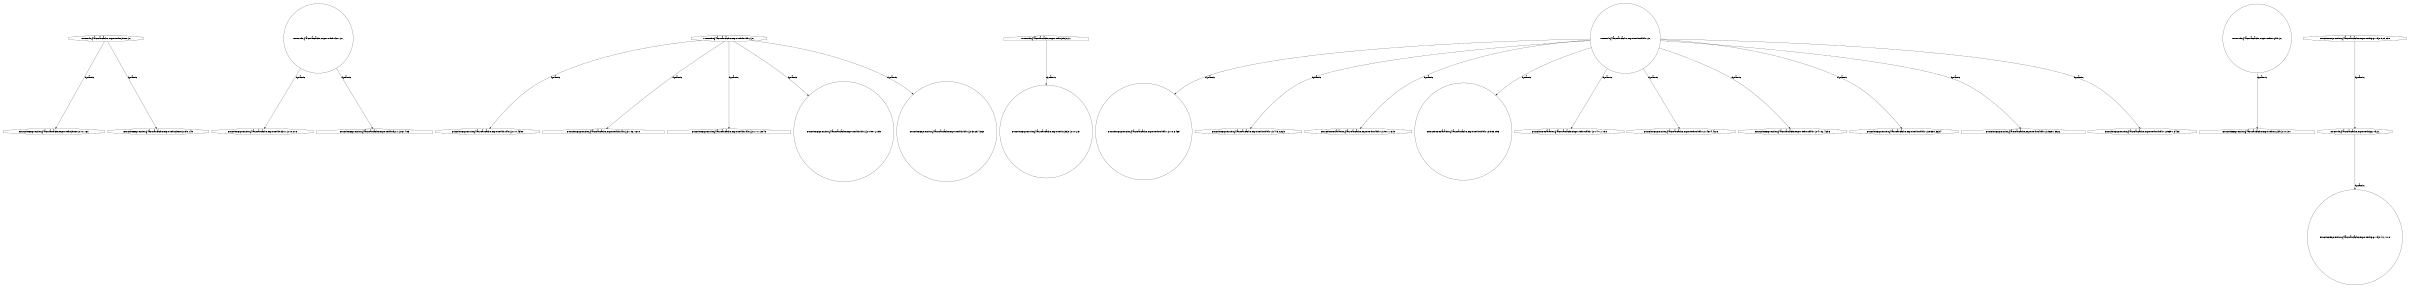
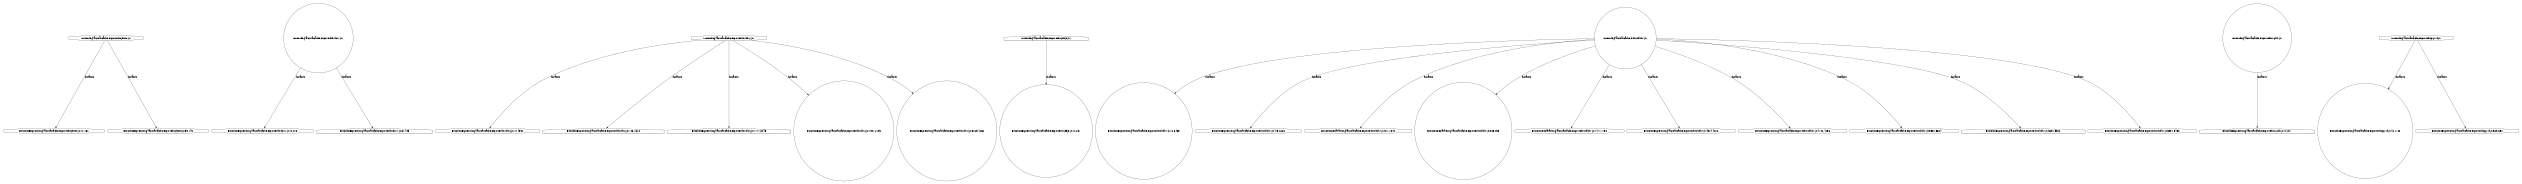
node "rootNode@lacuna_cache/exported_usbbh7.js:,": label "rootNode@lacuna_cache/exported_usbbh7.js:," -> "rootNode@lacuna_cache/bvf_usbbh7.js:,"
edge "FunctionExpression@lacuna_cache/exported_ipq71f.js:529,650" -> "rootNode@lacuna_cache/exported_ipq71f.js:,": reversed
